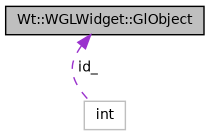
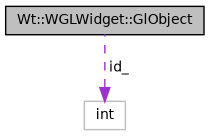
edge "int" -> "Wt::WGLWidget::GlObject": reversed
